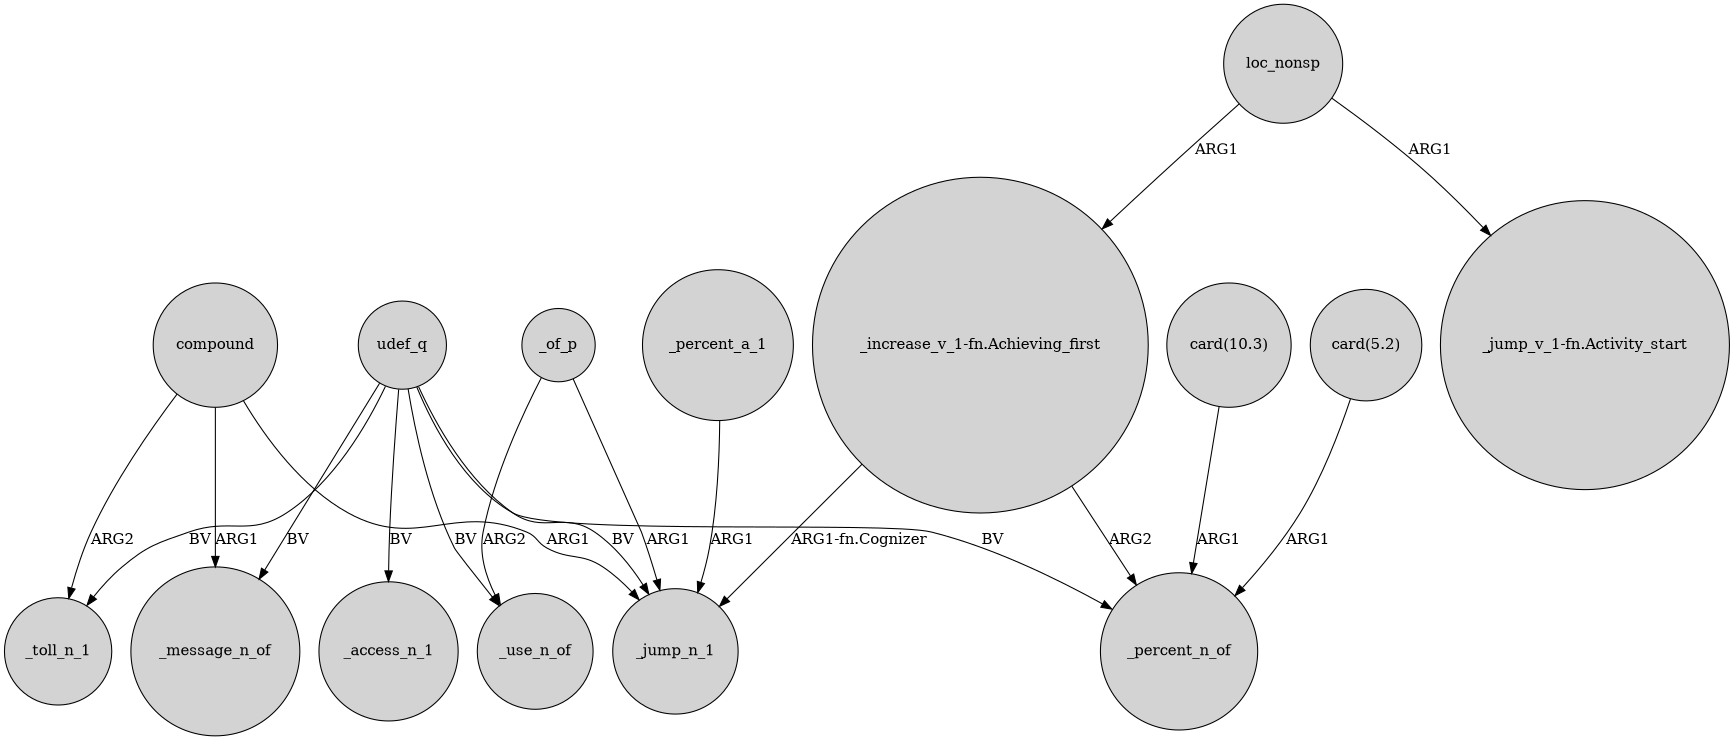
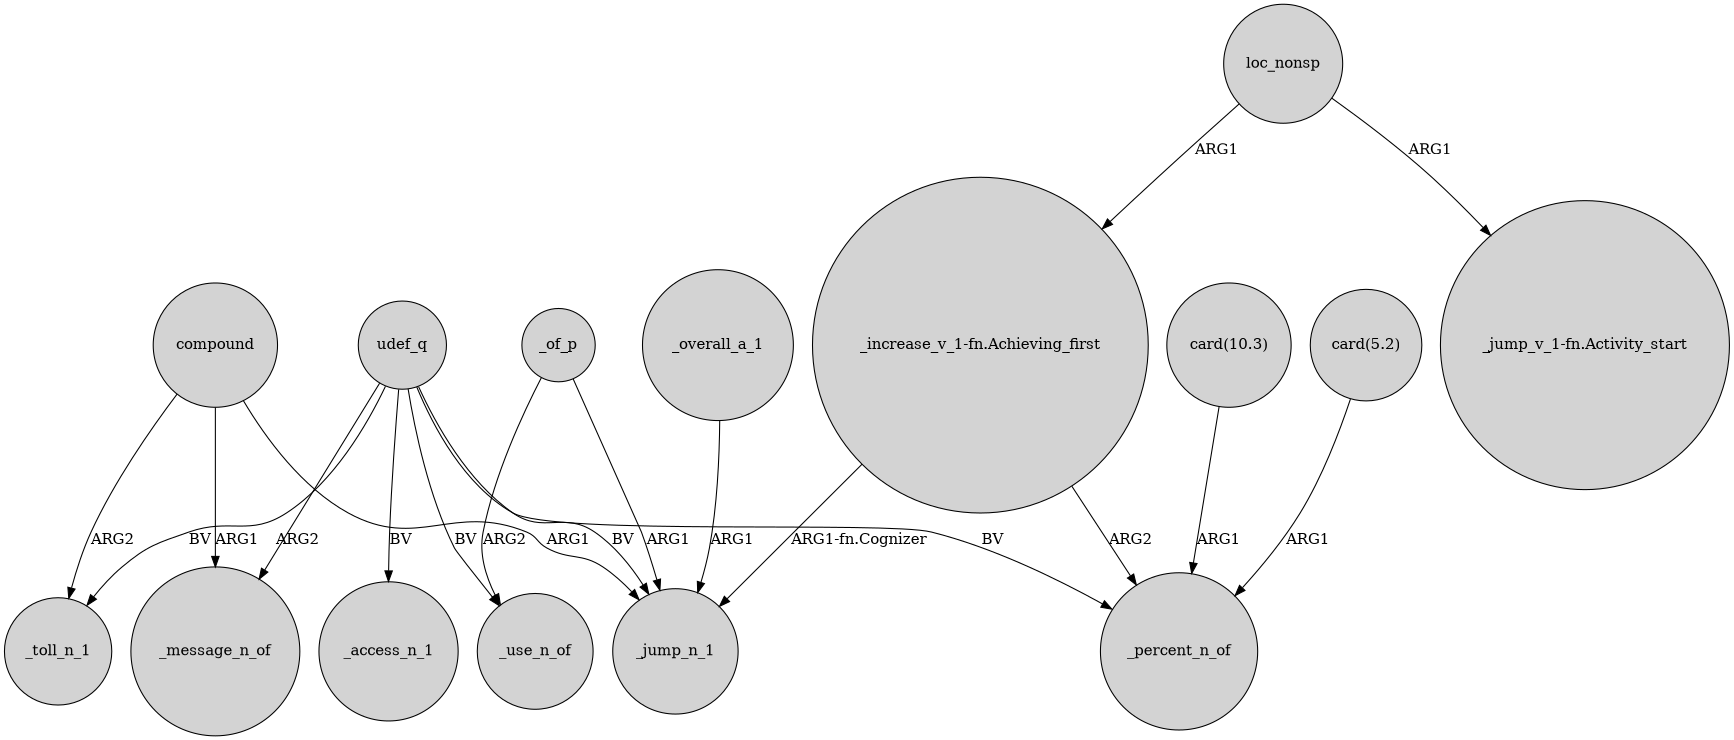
node "_percent_a_1": label "_percent_a_1" -> "_overall_a_1"
edge "udef_q" -> "_message_n_of": label "BV" -> "ARG2"
